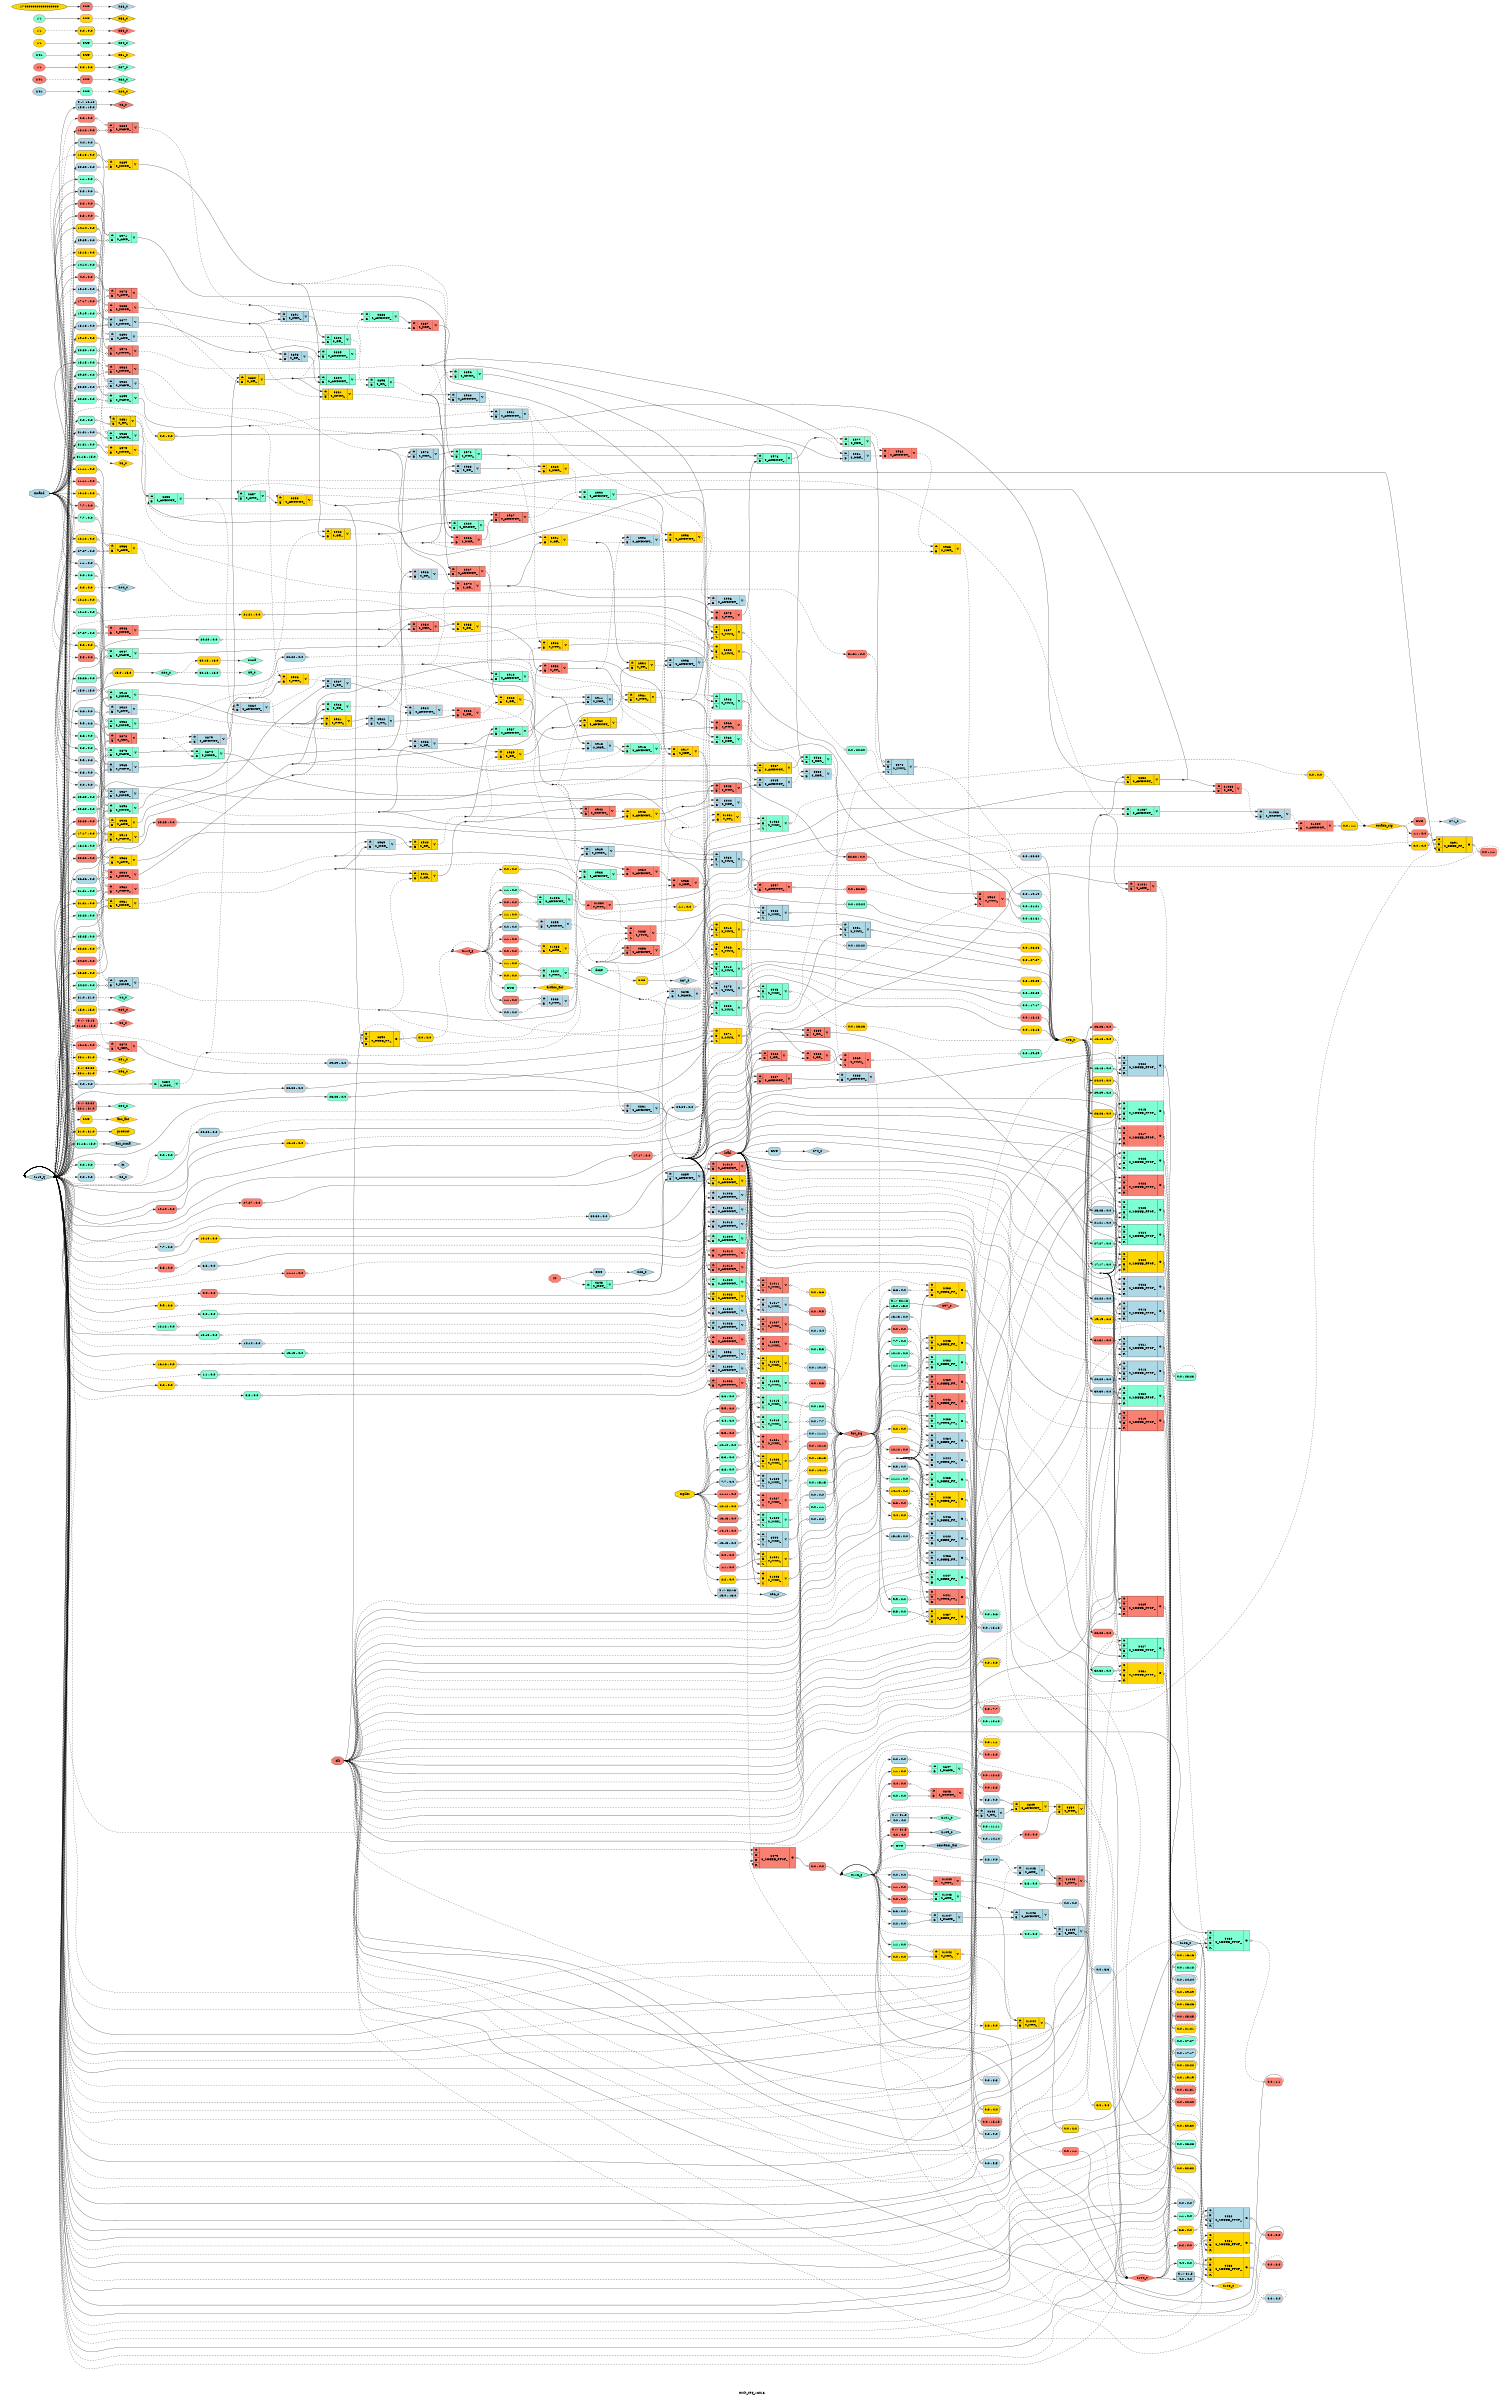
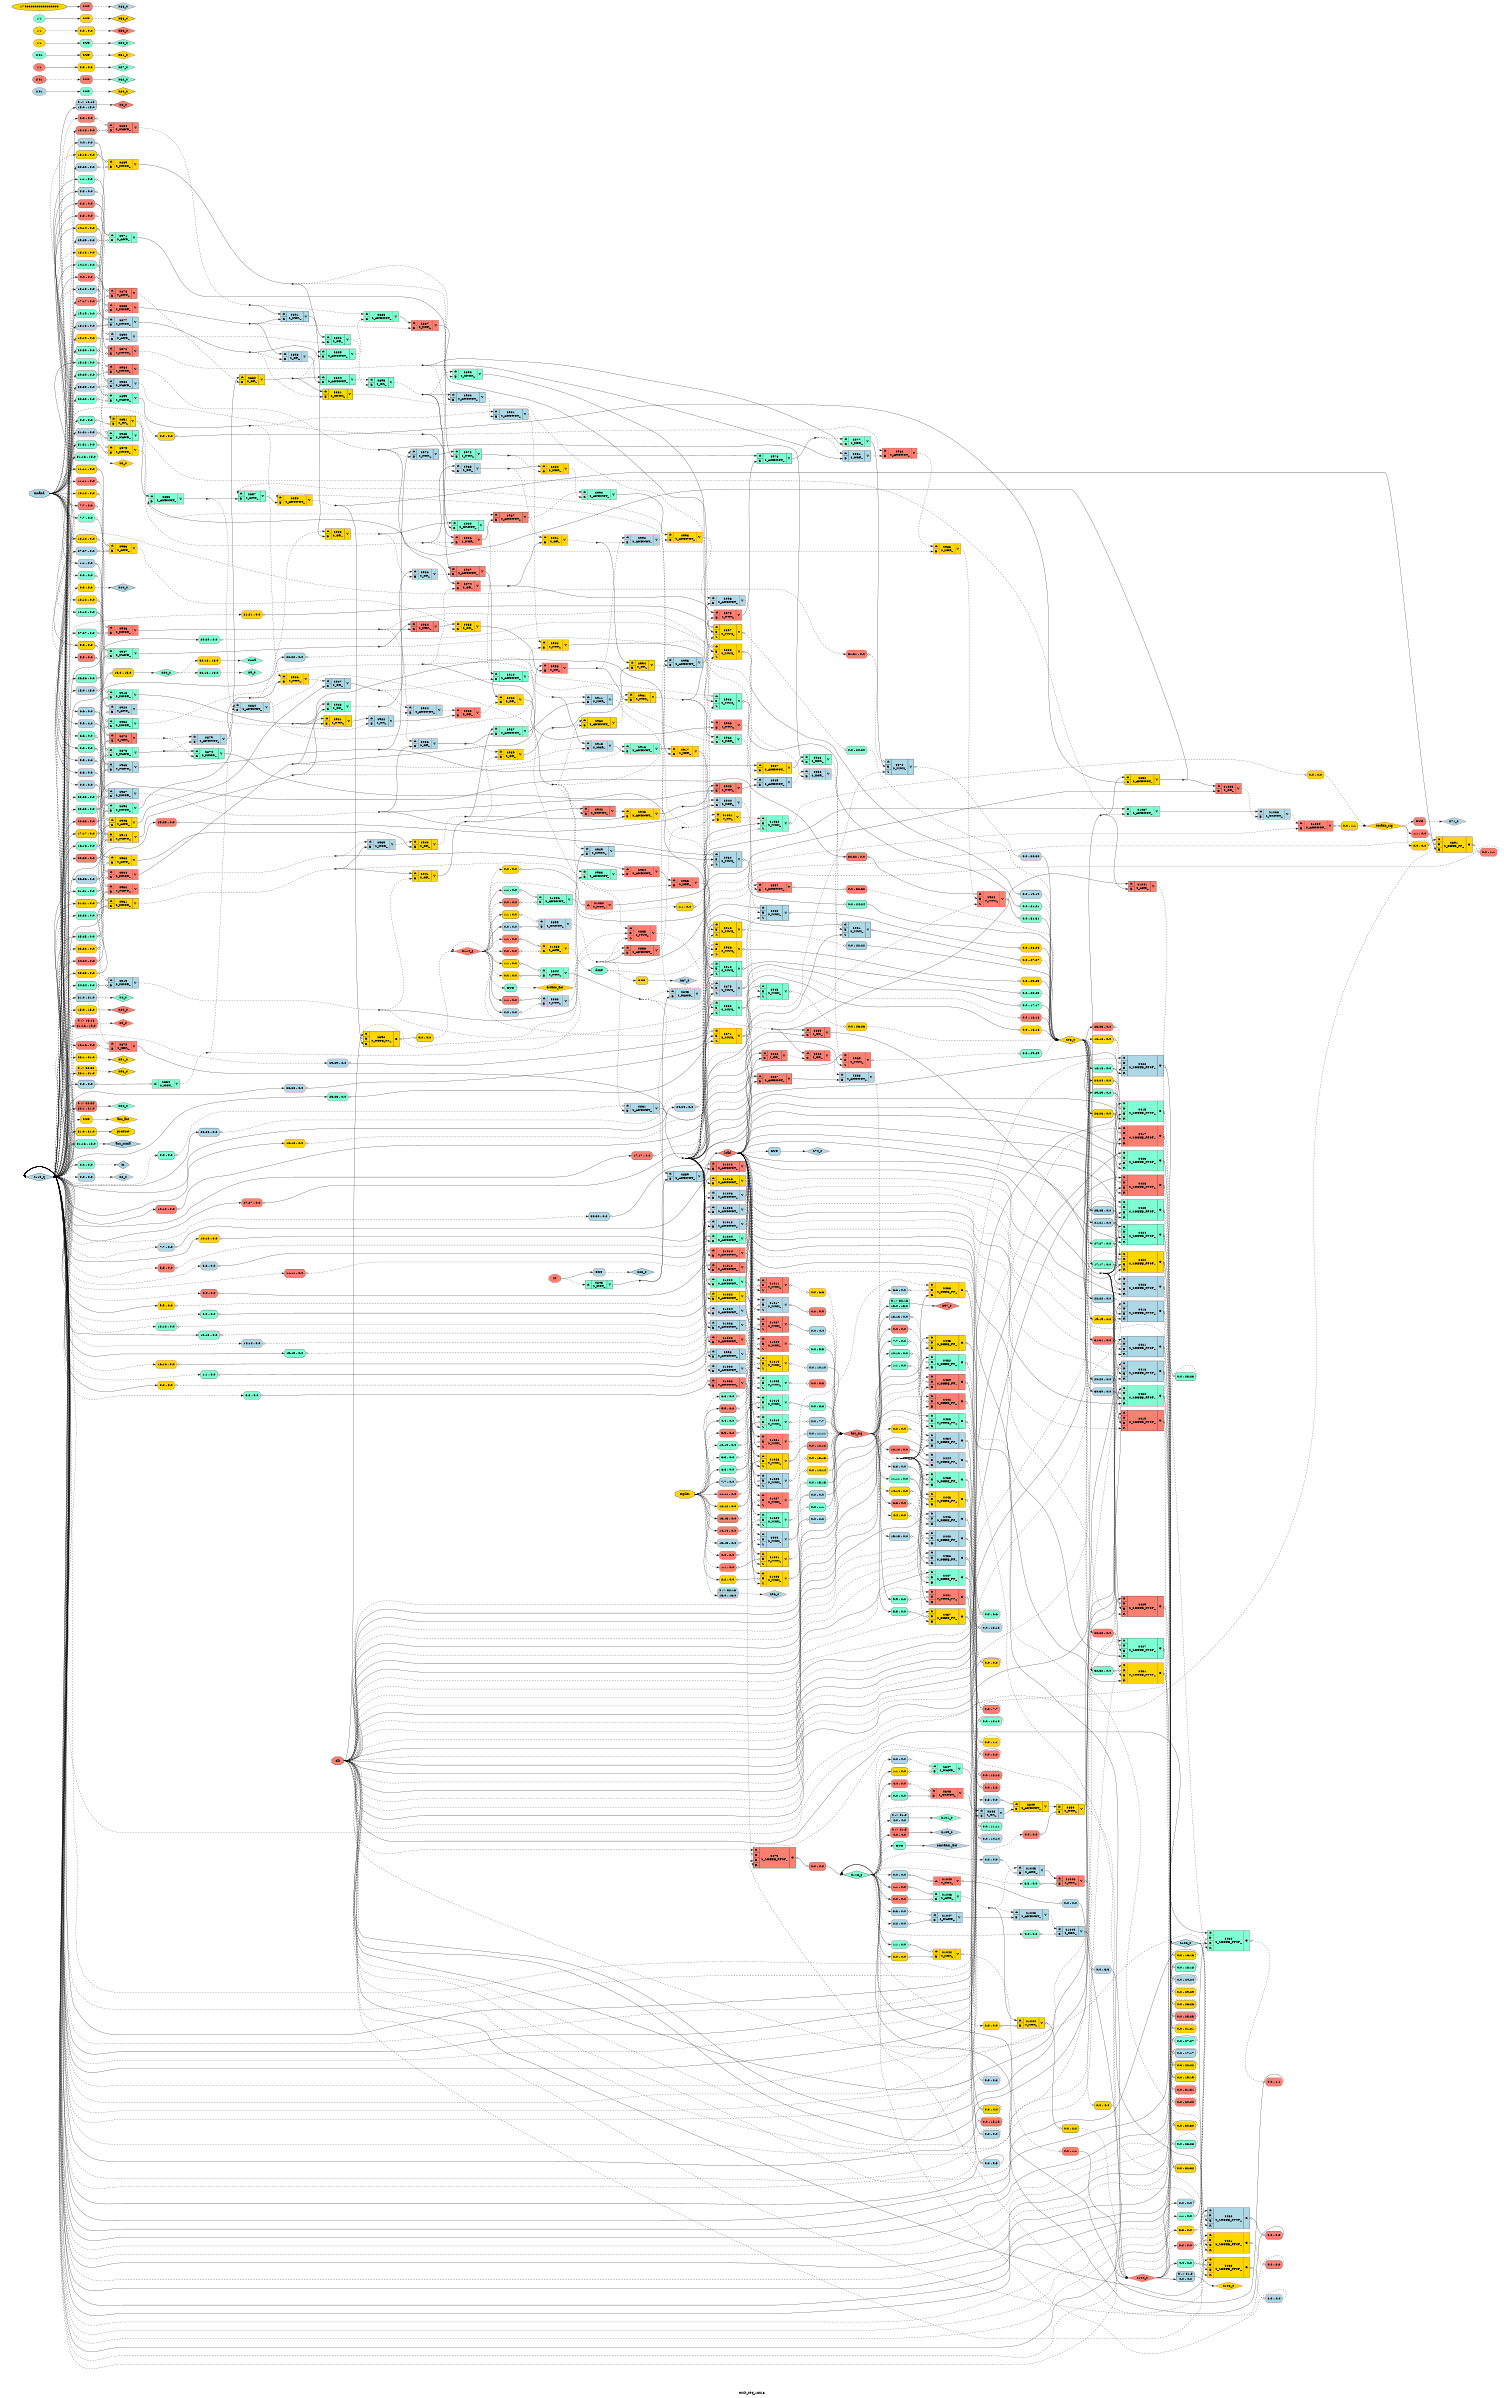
edge "X -> 32:16" -> "n97_o": arrowhead odiamond -> normal
node "n96_o": color black -> brown
node "n109_o": color black -> brown
